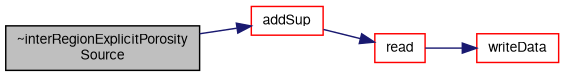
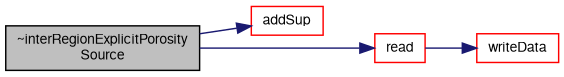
edge "addSup" -> "read": now "~interRegionExplicitPorosity Source" -> "read"
